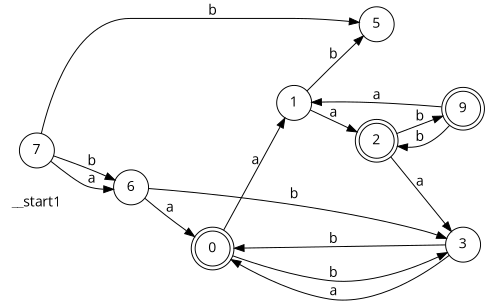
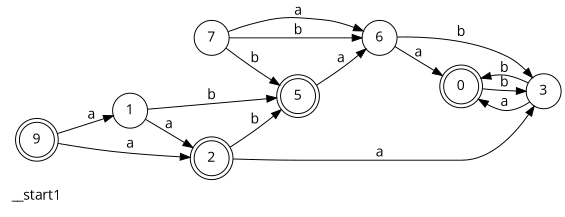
node "5": shape circle -> doublecircle
edge "5" -> "6": added, label "a"
edge "2" -> "9": now "2" -> "5"
edge "9" -> "2": label "b" -> "a"
edge "0" -> "1": removed, label "a"
